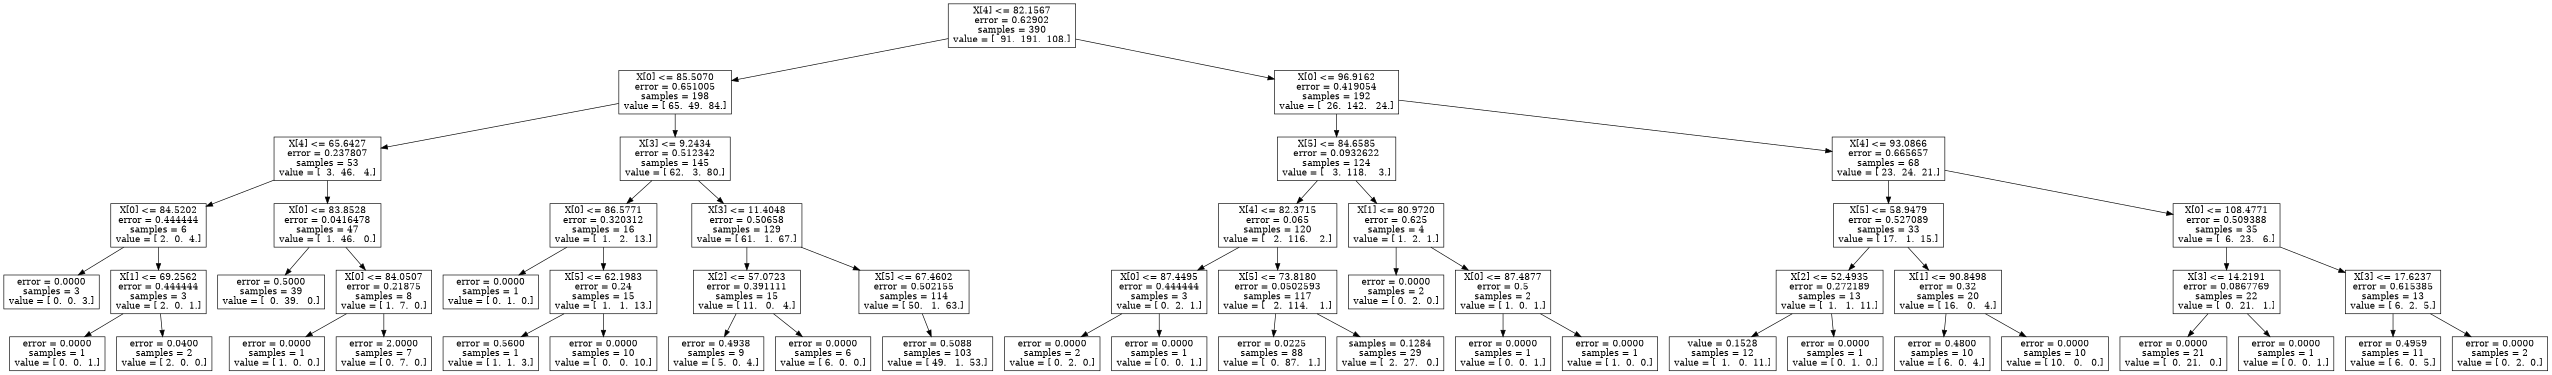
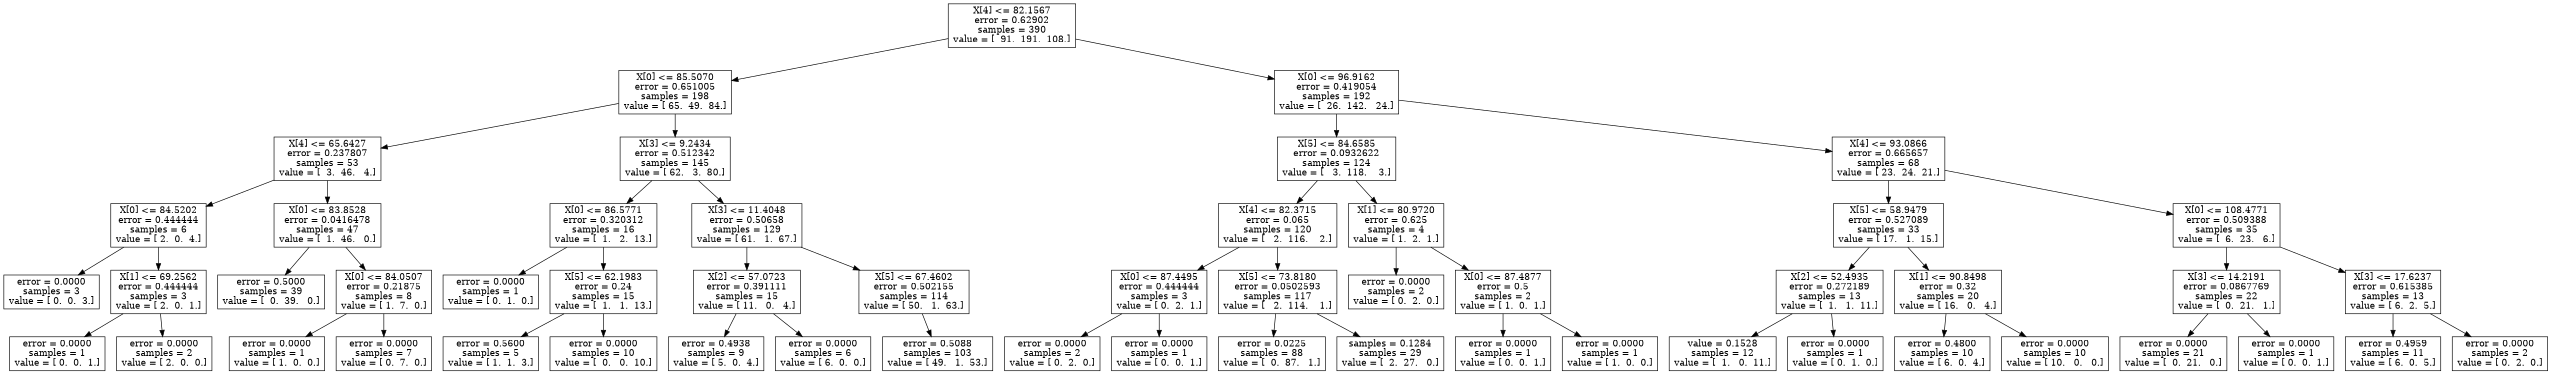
node "error = 0.0400 samples = 2 value = [ 2.  0.  0.]": label "error = 0.0400 samples = 2 value = [ 2.  0.  0.]" -> "error = 0.0000 samples = 2 value = [ 2.  0.  0.]"
node "error = 2.0000 samples = 7 value = [ 0.  7.  0.]": label "error = 2.0000 samples = 7 value = [ 0.  7.  0.]" -> "error = 0.0000 samples = 7 value = [ 0.  7.  0.]"
node "error = 0.5600 samples = 1 value = [ 1.  1.  3.]": label "error = 0.5600 samples = 1 value = [ 1.  1.  3.]" -> "error = 0.5600 samples = 5 value = [ 1.  1.  3.]"
